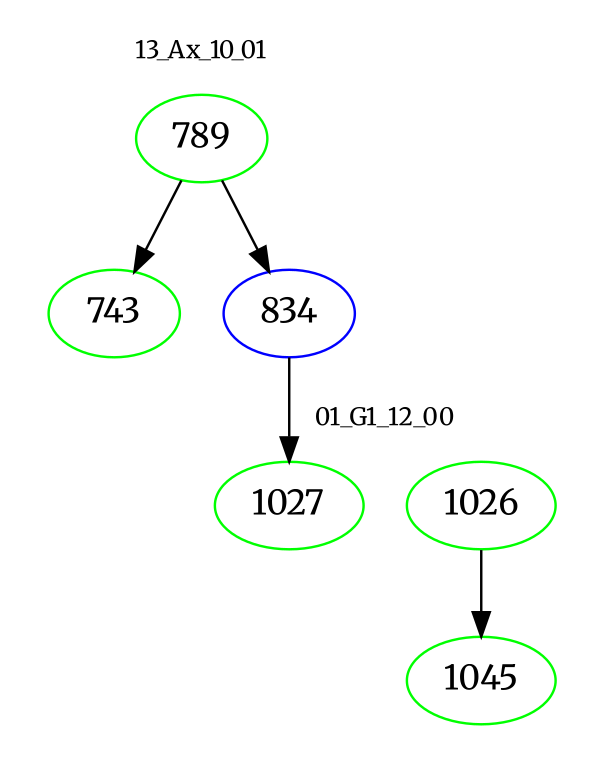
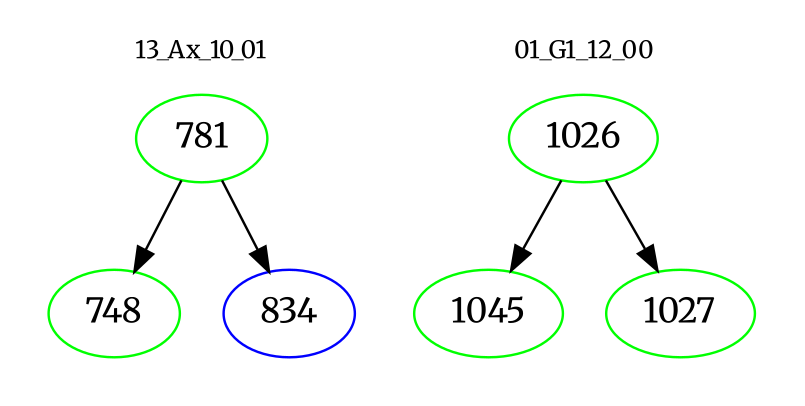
node "789": label "789" -> "781"
node "743": label "743" -> "748"
edge "834" -> "1027": now "1026" -> "1027"
